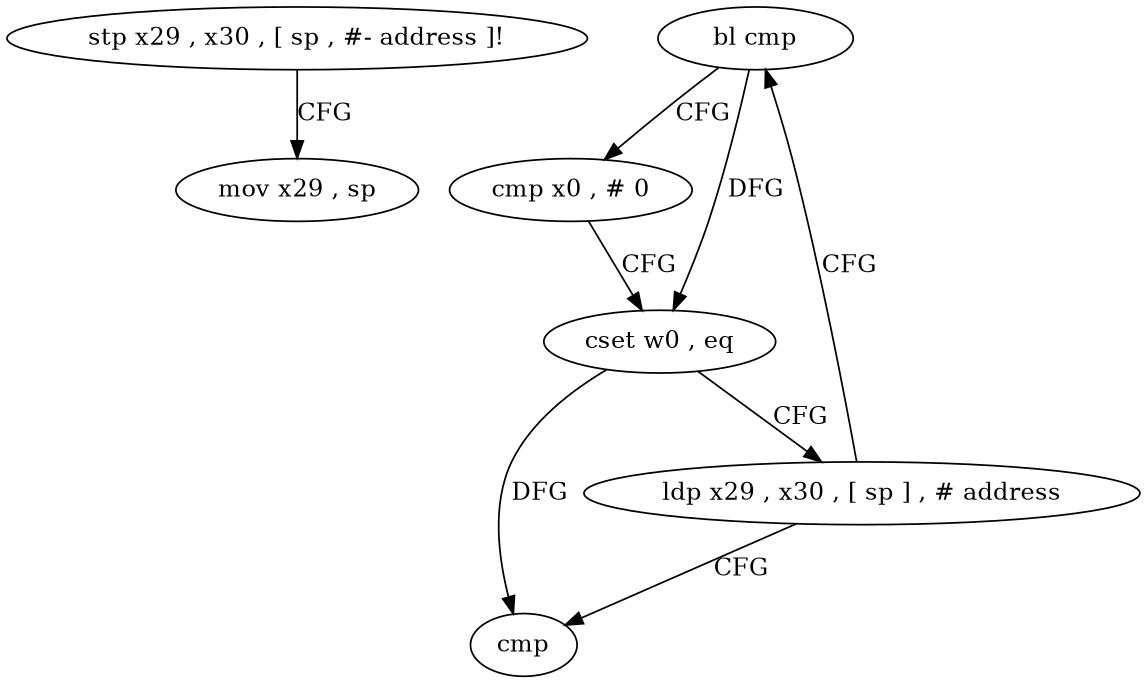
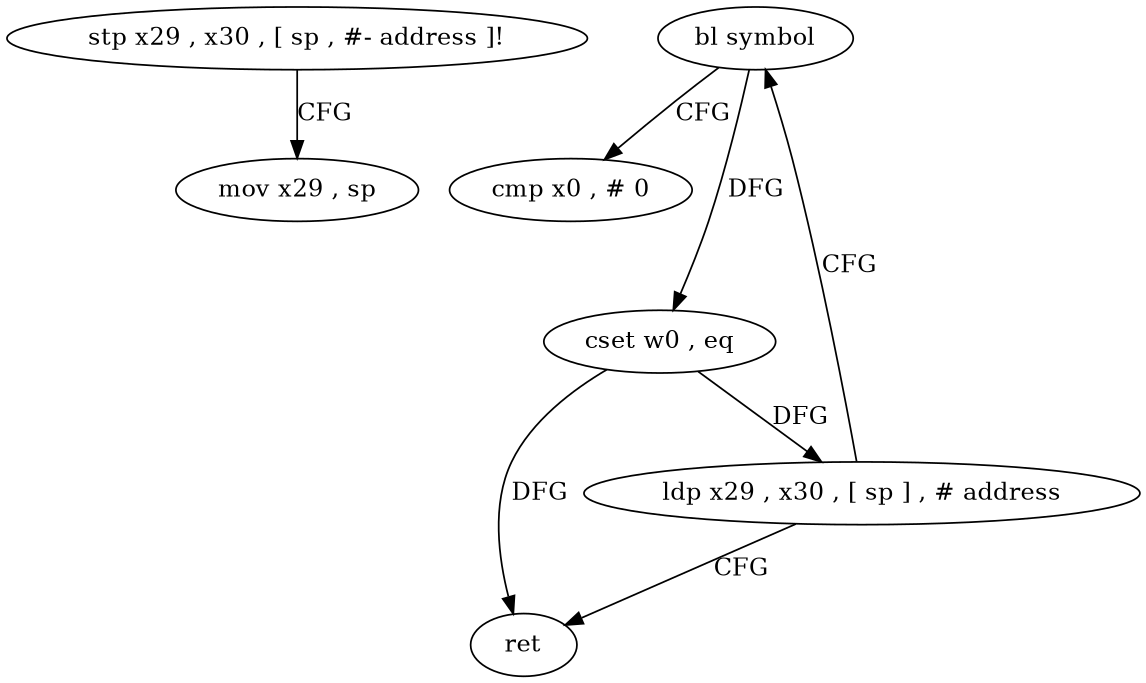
node "bl cmp": label "bl cmp" -> "bl symbol"
edge "cmp x0 , # 0" -> "cset w0 , eq": removed, label "CFG"
edge "cset w0 , eq" -> "ldp x29 , x30 , [ sp ] , # address": label "CFG" -> "DFG"
node "cmp": label "cmp" -> "ret"
